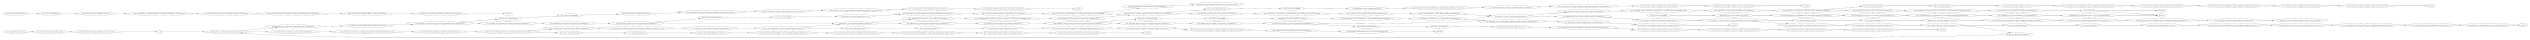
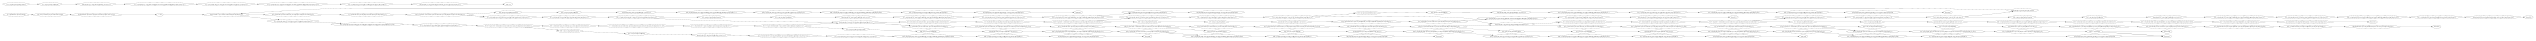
node "throw $r62": added
node "$r32 = new java.lang.RuntimeException": added
